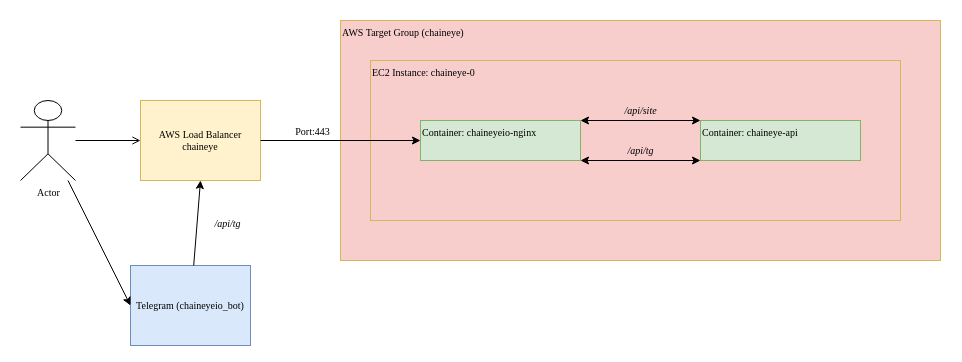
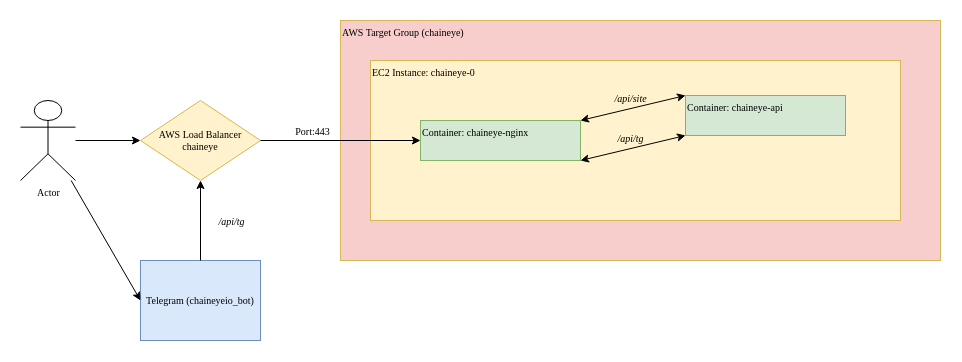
node "Container: chaineyeio-nginx": label "Container: chaineyeio-nginx" -> "Container: chaineye-nginx"
edge "Actor" -> "AWS Load Balancer chaineye": arrowhead open -> classic
node "AWS Load Balancer chaineye": shape rectangle -> diamond
node "EC2 Instance: chaineye-0": fillcolor #f8cecc -> #fff2cc
node "Container: chaineye-api": moved (781, 141) -> (766, 116)
node "Telegram (chaineyeio_bot)": moved (191, 306) -> (201, 301)
